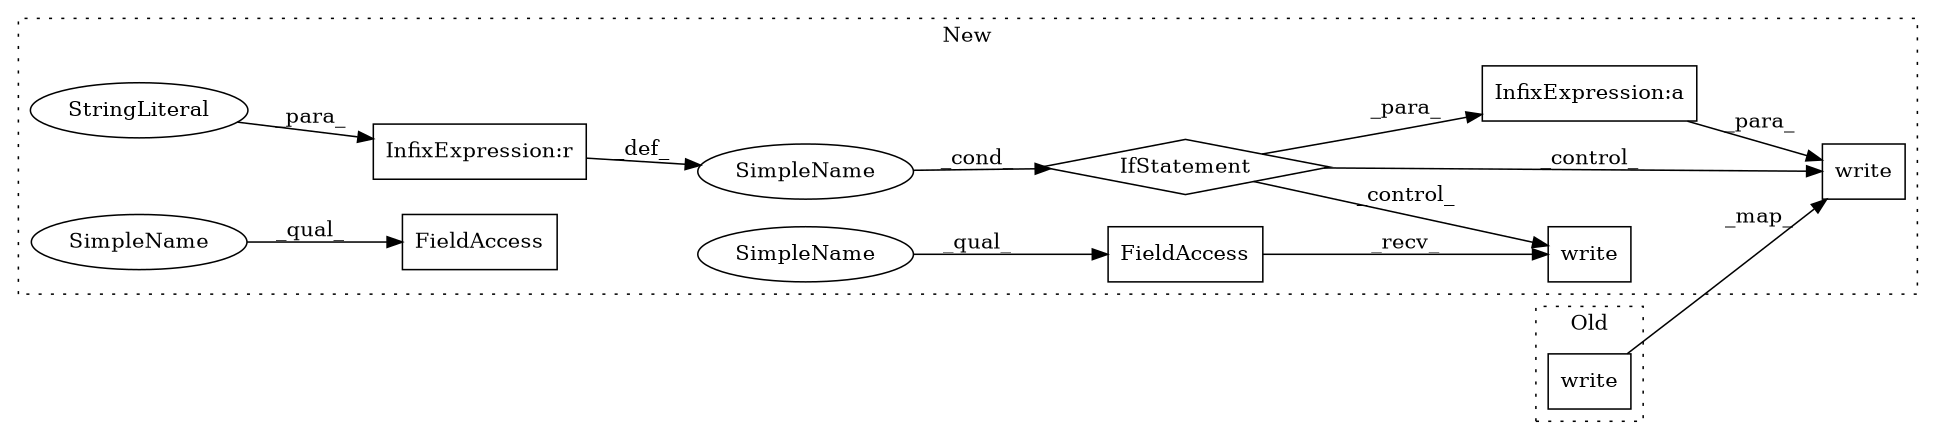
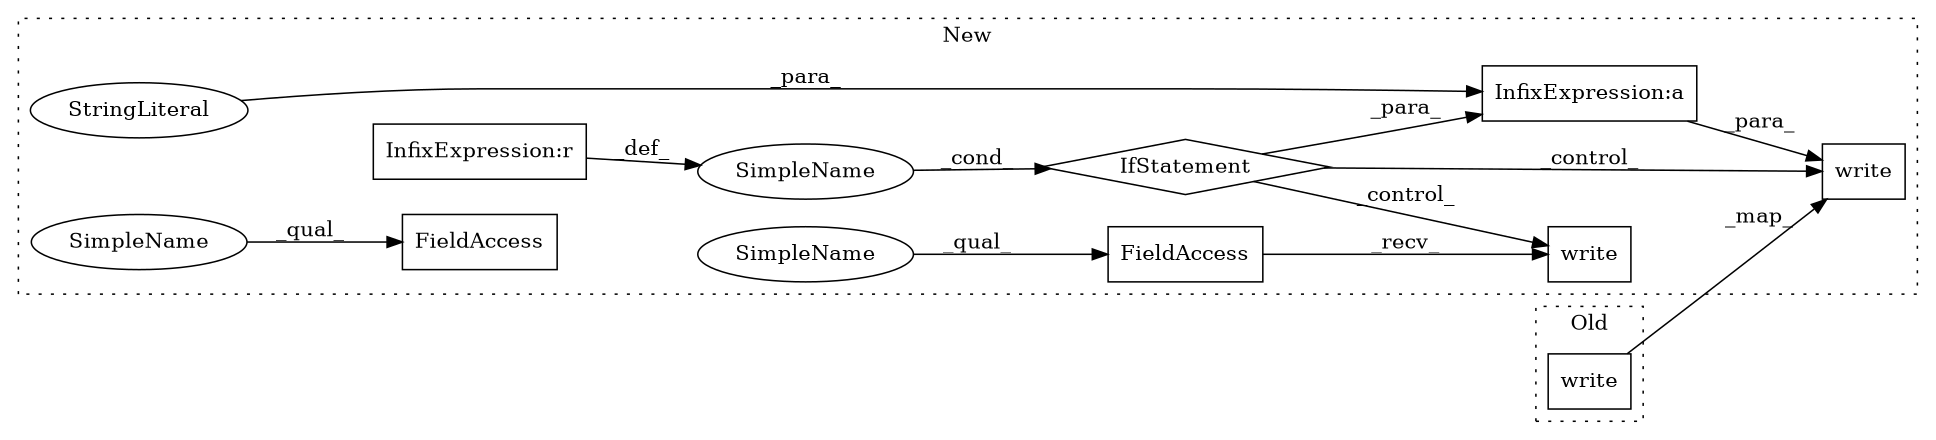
edge "StringLiteral" -> "InfixExpression:r": now "StringLiteral" -> "InfixExpression:a"
